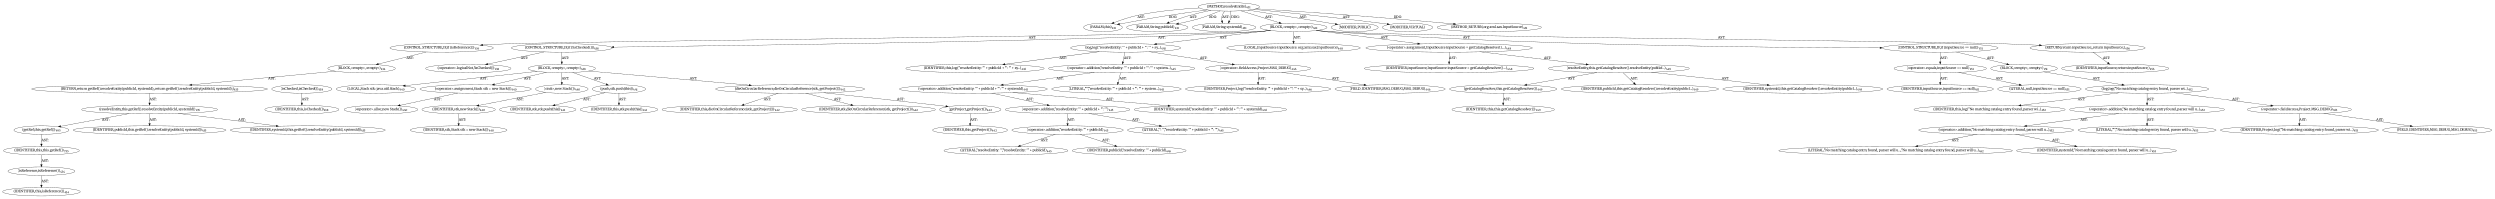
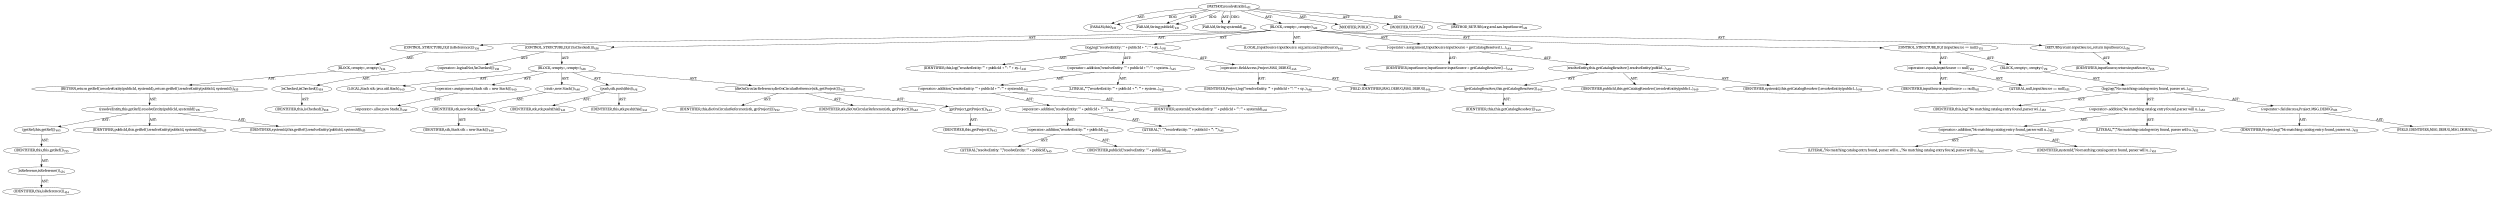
edge "(<operator>.logicalNot,!isChecked())" -> "(isChecked,isChecked())": added, label "AST:"
node "(IDENTIFIER,this,dieOnCircularReference(stk, getProject()))": text "442" -> "492"
